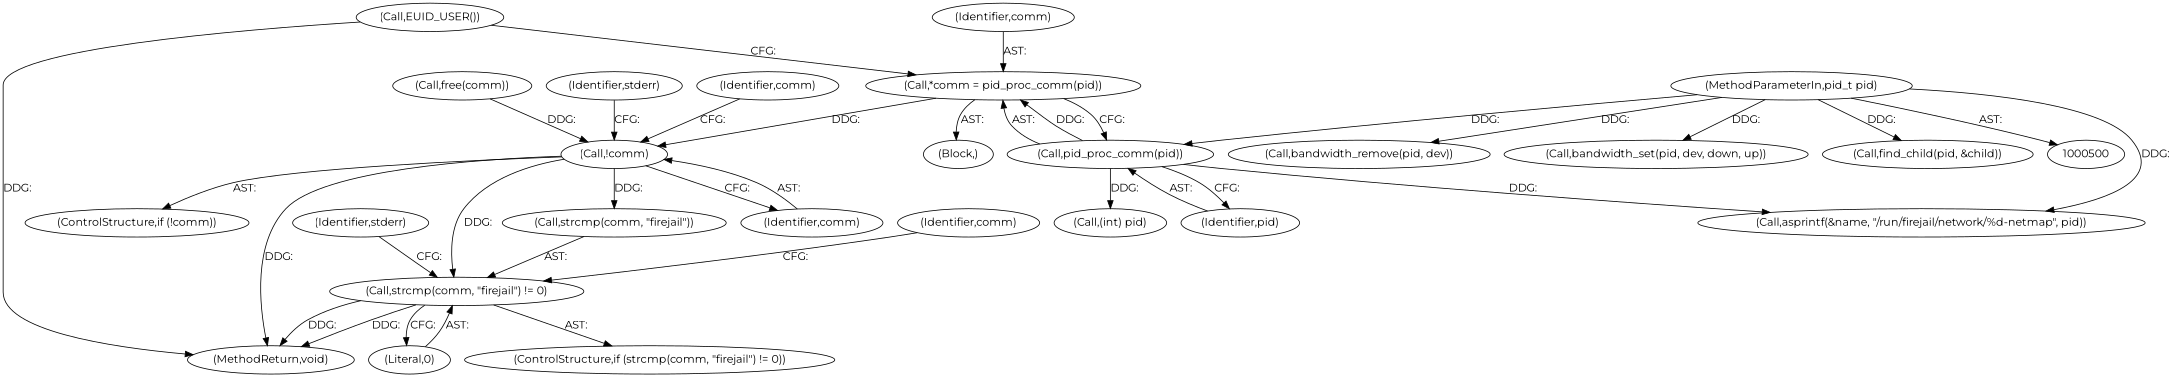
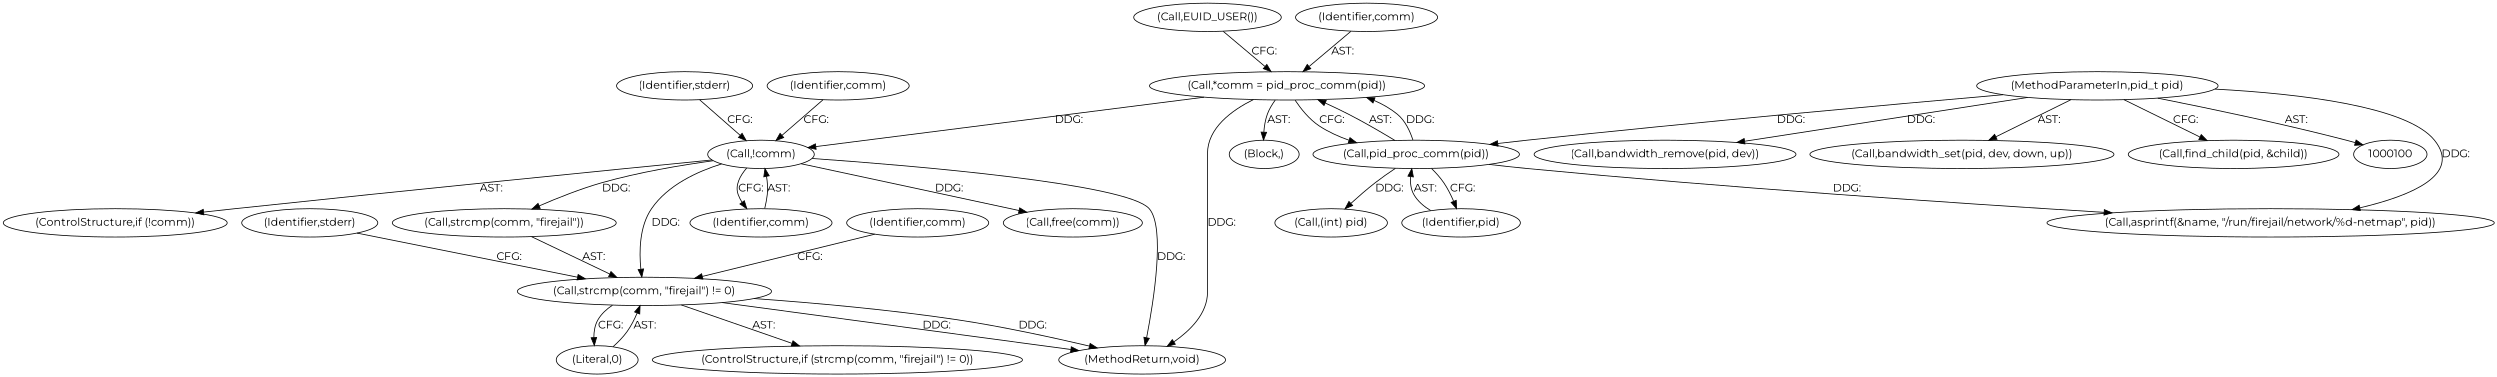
edge "(Call,EUID_USER())" -> "(MethodReturn,void)": now "(Call,*comm = pid_proc_comm(pid))" -> "(MethodReturn,void)"
edge "(Call,free(comm))" -> "(Call,!comm)": reversed
edge "(MethodParameterIn,pid_t pid)" -> "(Call,bandwidth_set(pid, dev, down, up))": label "DDG: " -> "AST: "
edge "(MethodParameterIn,pid_t pid)" -> "(Call,find_child(pid, &child))": label "DDG: " -> "CFG: "
node "1000500": label "1000500" -> "1000100"
